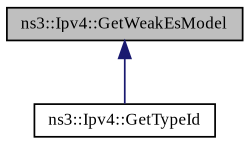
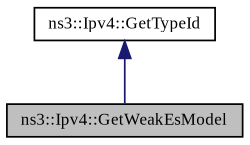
edge "ns3::Ipv4::GetTypeId" -> "ns3::Ipv4::GetWeakEsModel": reversed
